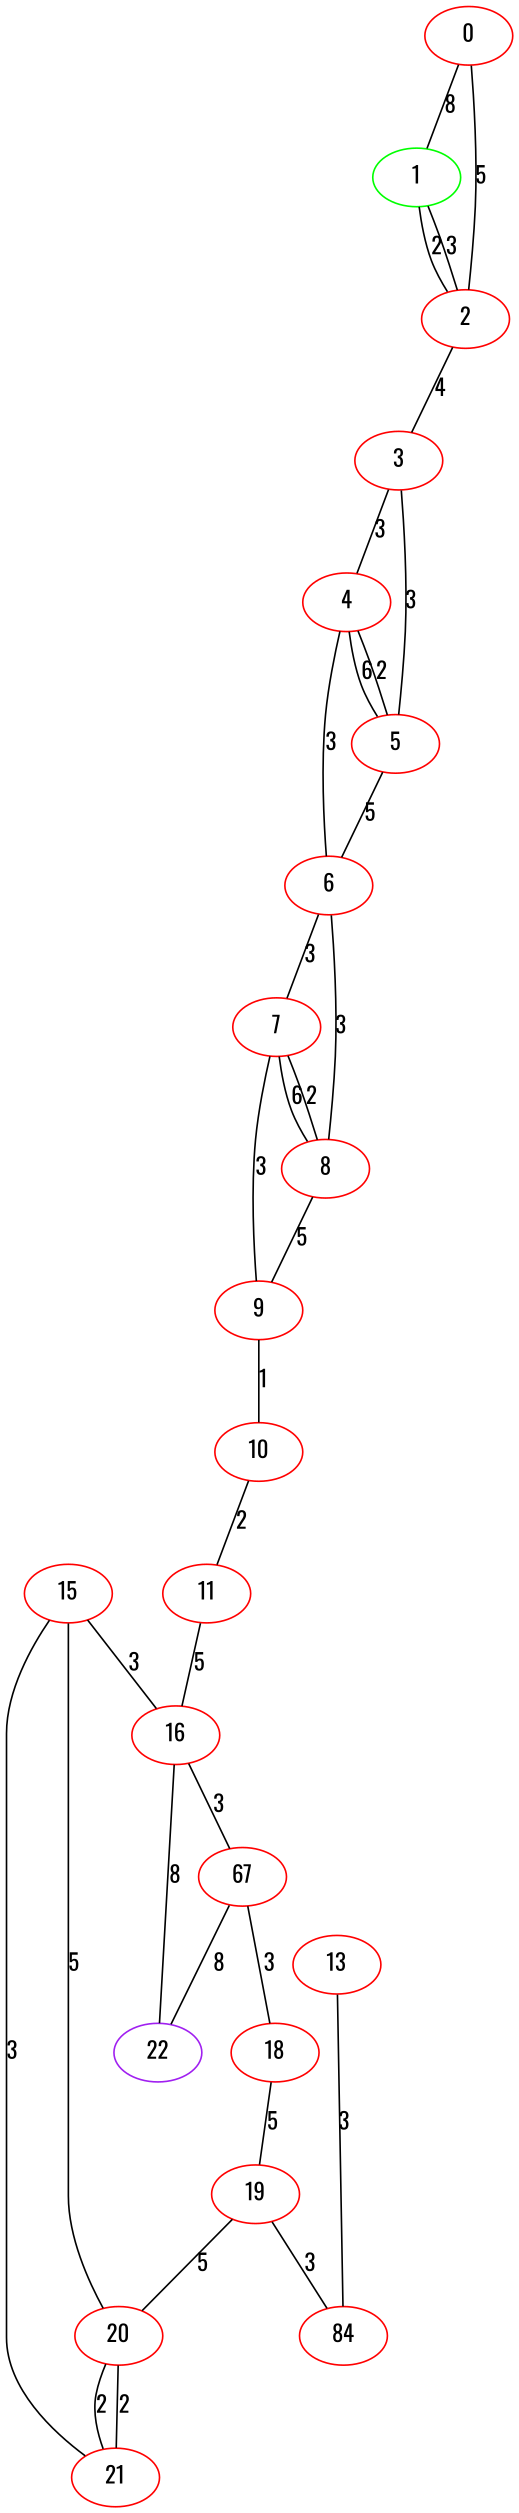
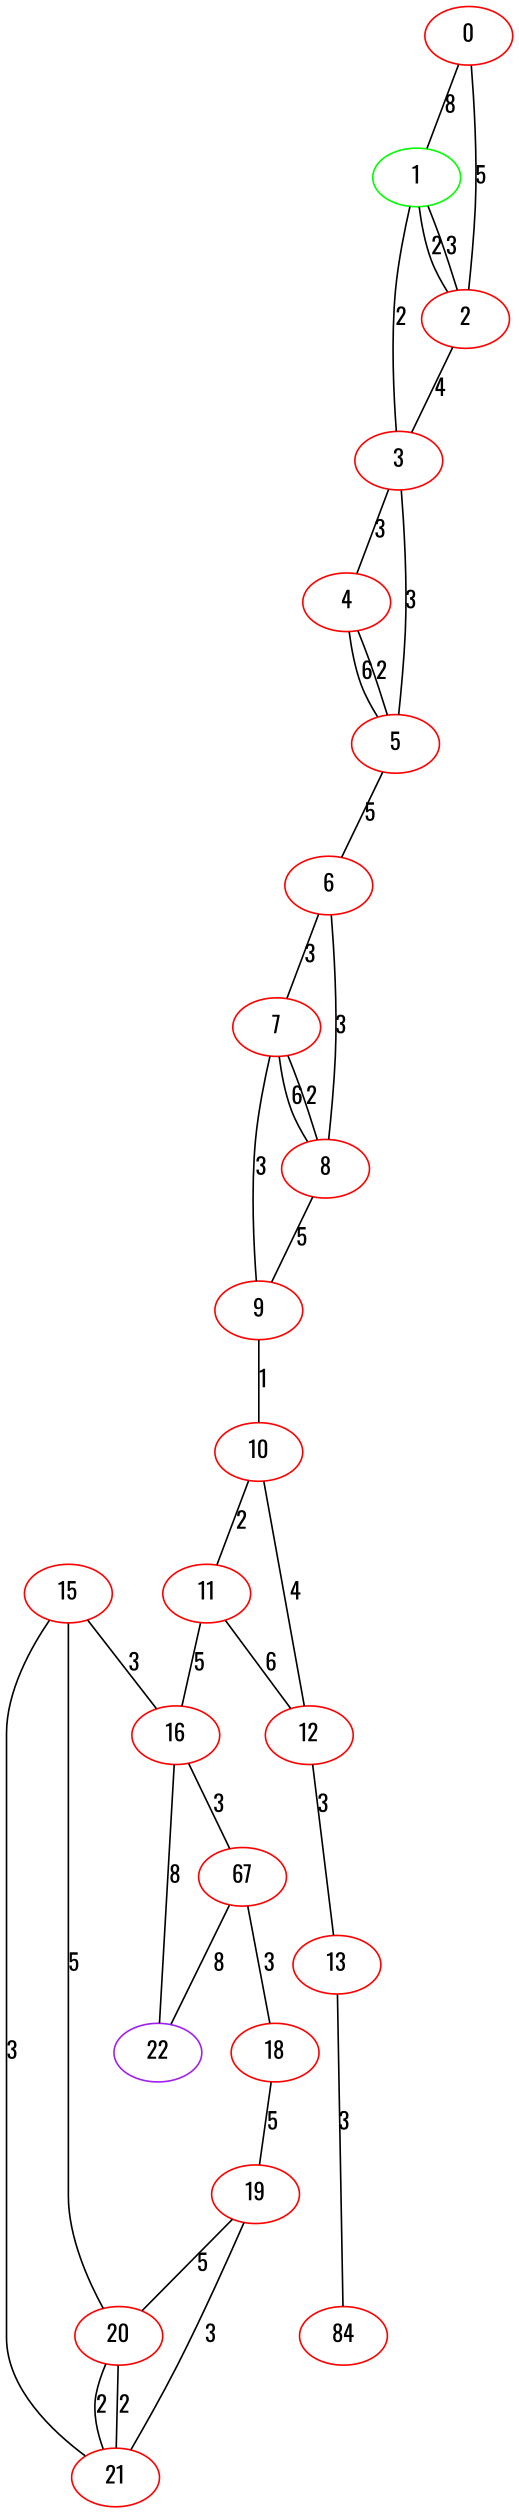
edge "1" -- "3": added, label "2"
edge "4" -- "6": removed, label "3"
node "12": added
edge "19" -- "84": now "19" -- "21"
